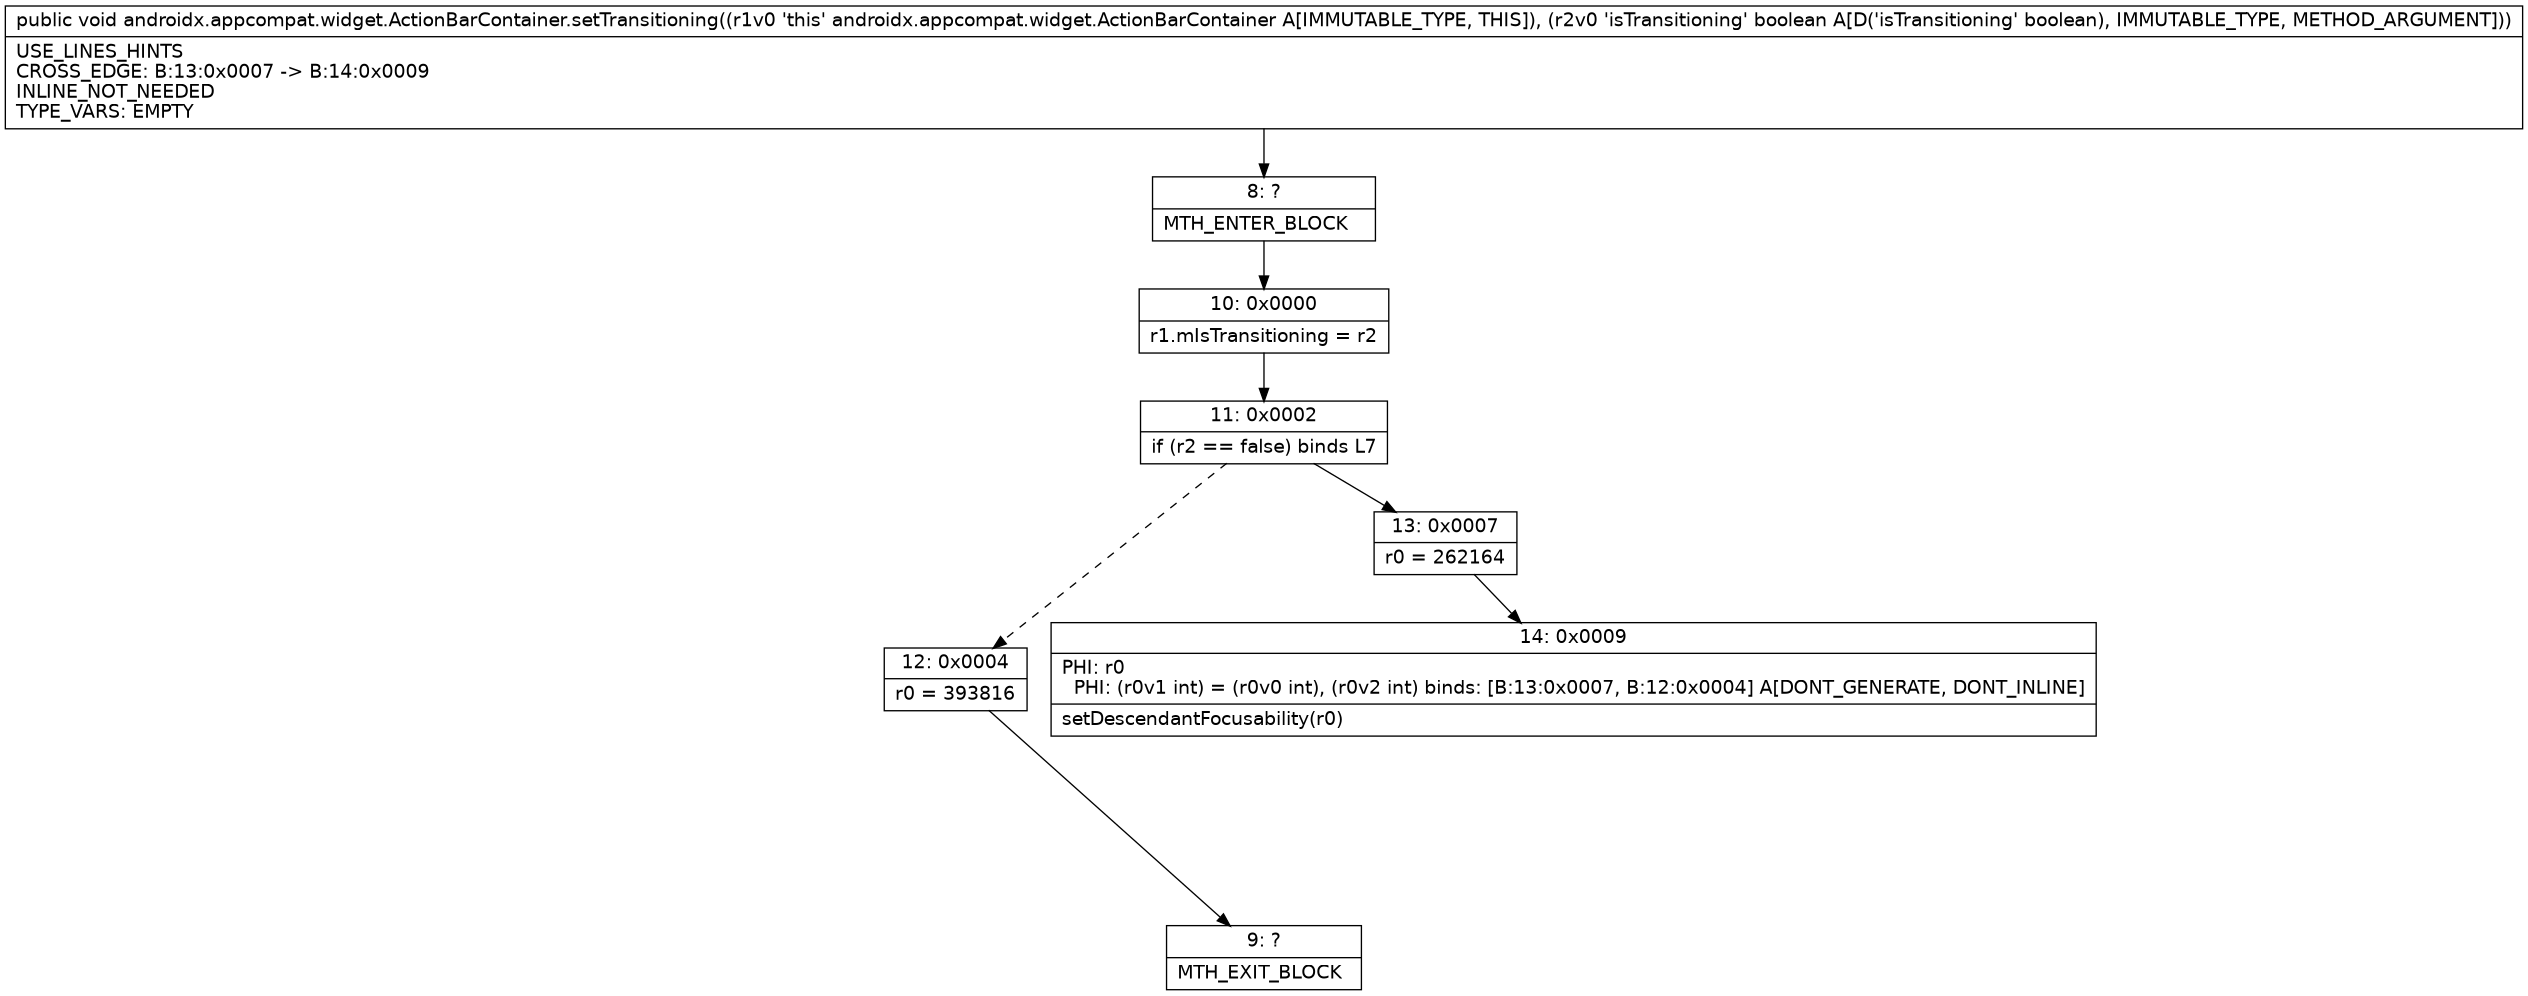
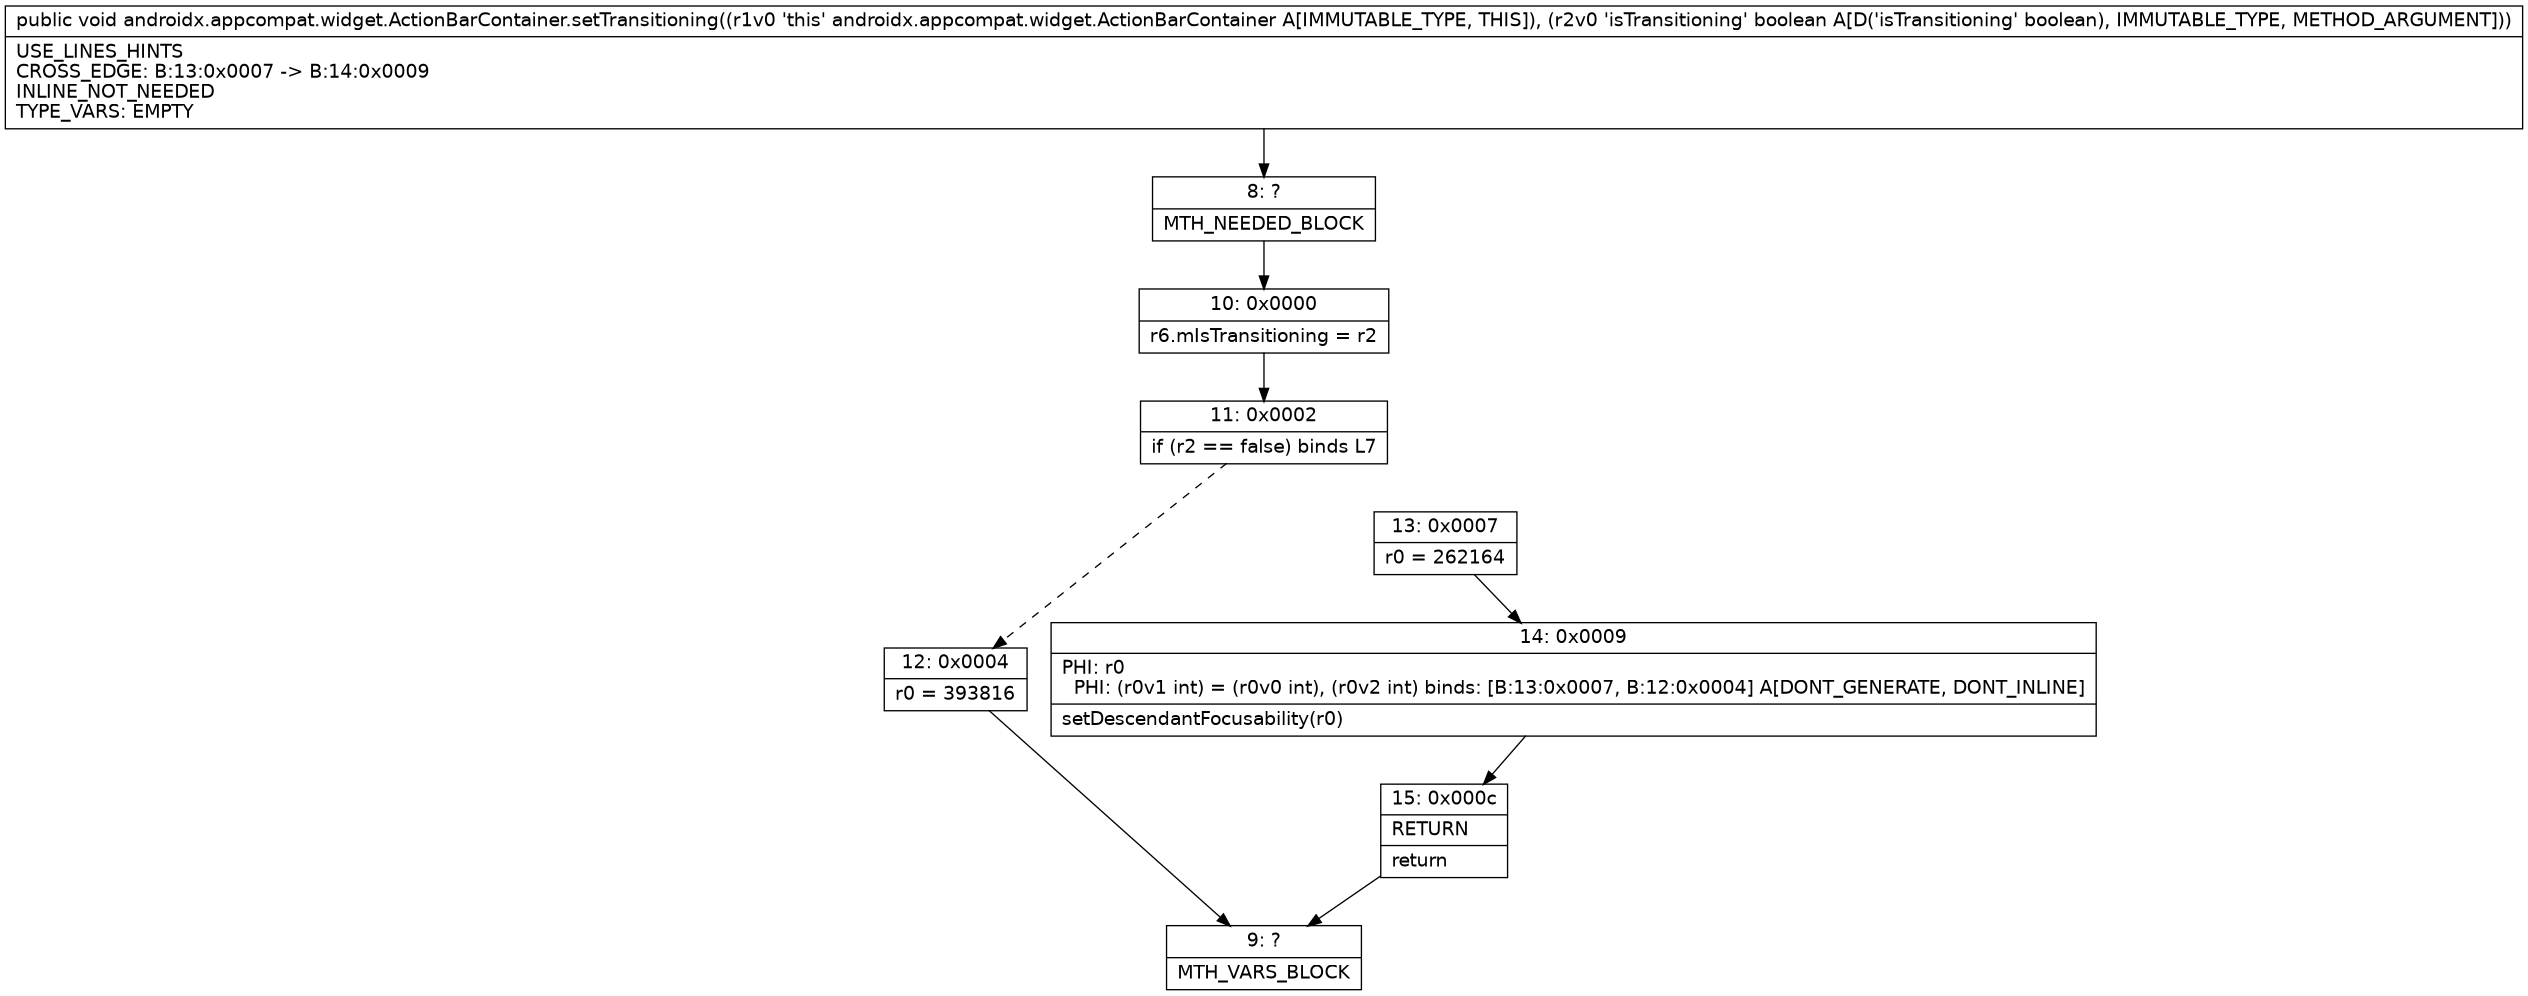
node "8: ?": text "MTH_ENTER_BLOCK" -> "MTH_NEEDED_BLOCK"
node "10: 0x0000": text "r1.mIsTransitioning = r2" -> "r6.mIsTransitioning = r2"
edge "11: 0x0002" -> "13: 0x0007": removed
node "15: 0x000c": added
node "9: ?": text "MTH_EXIT_BLOCK" -> "MTH_VARS_BLOCK"
